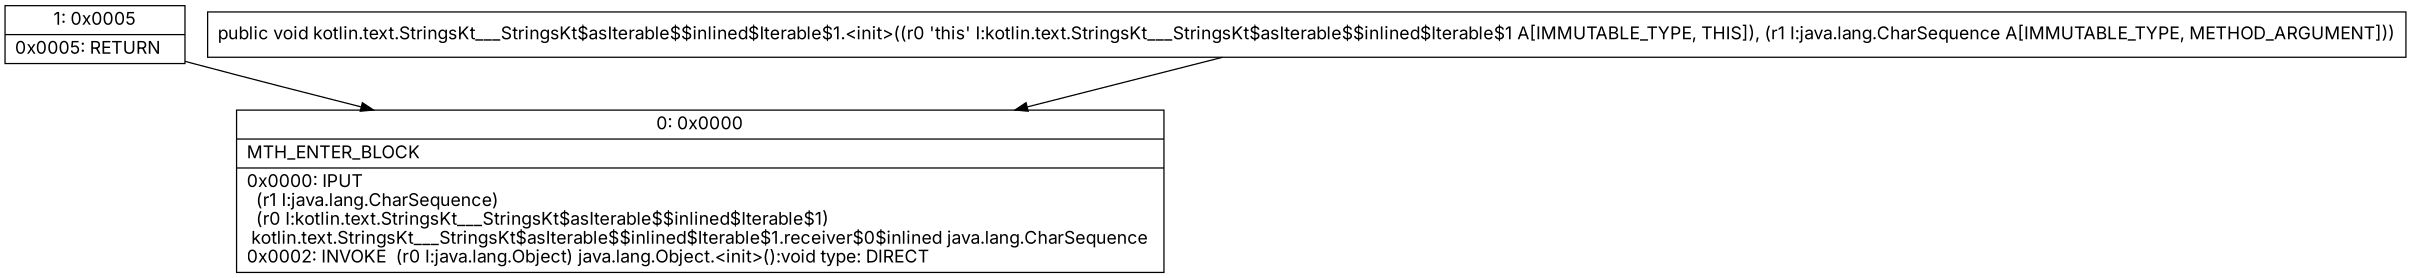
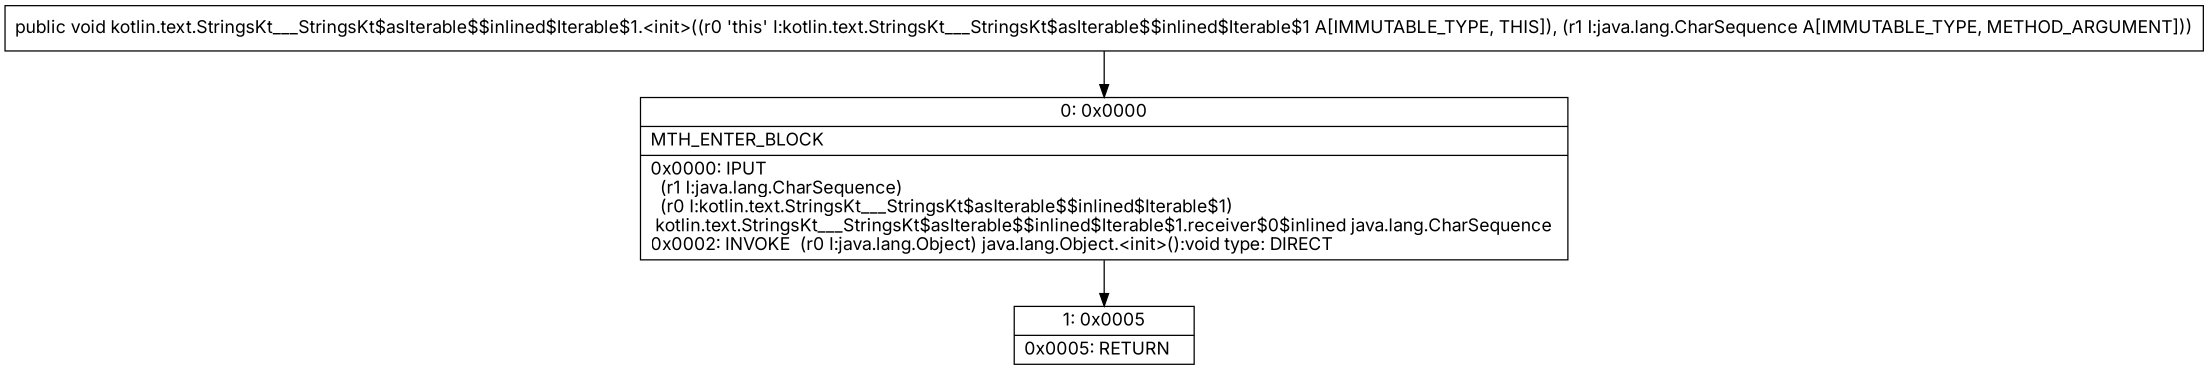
edge "1: 0x0005" -> "0: 0x0000": reversed
